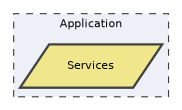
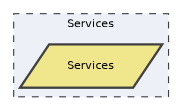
cluster "Application": label "Application" -> "Services"
